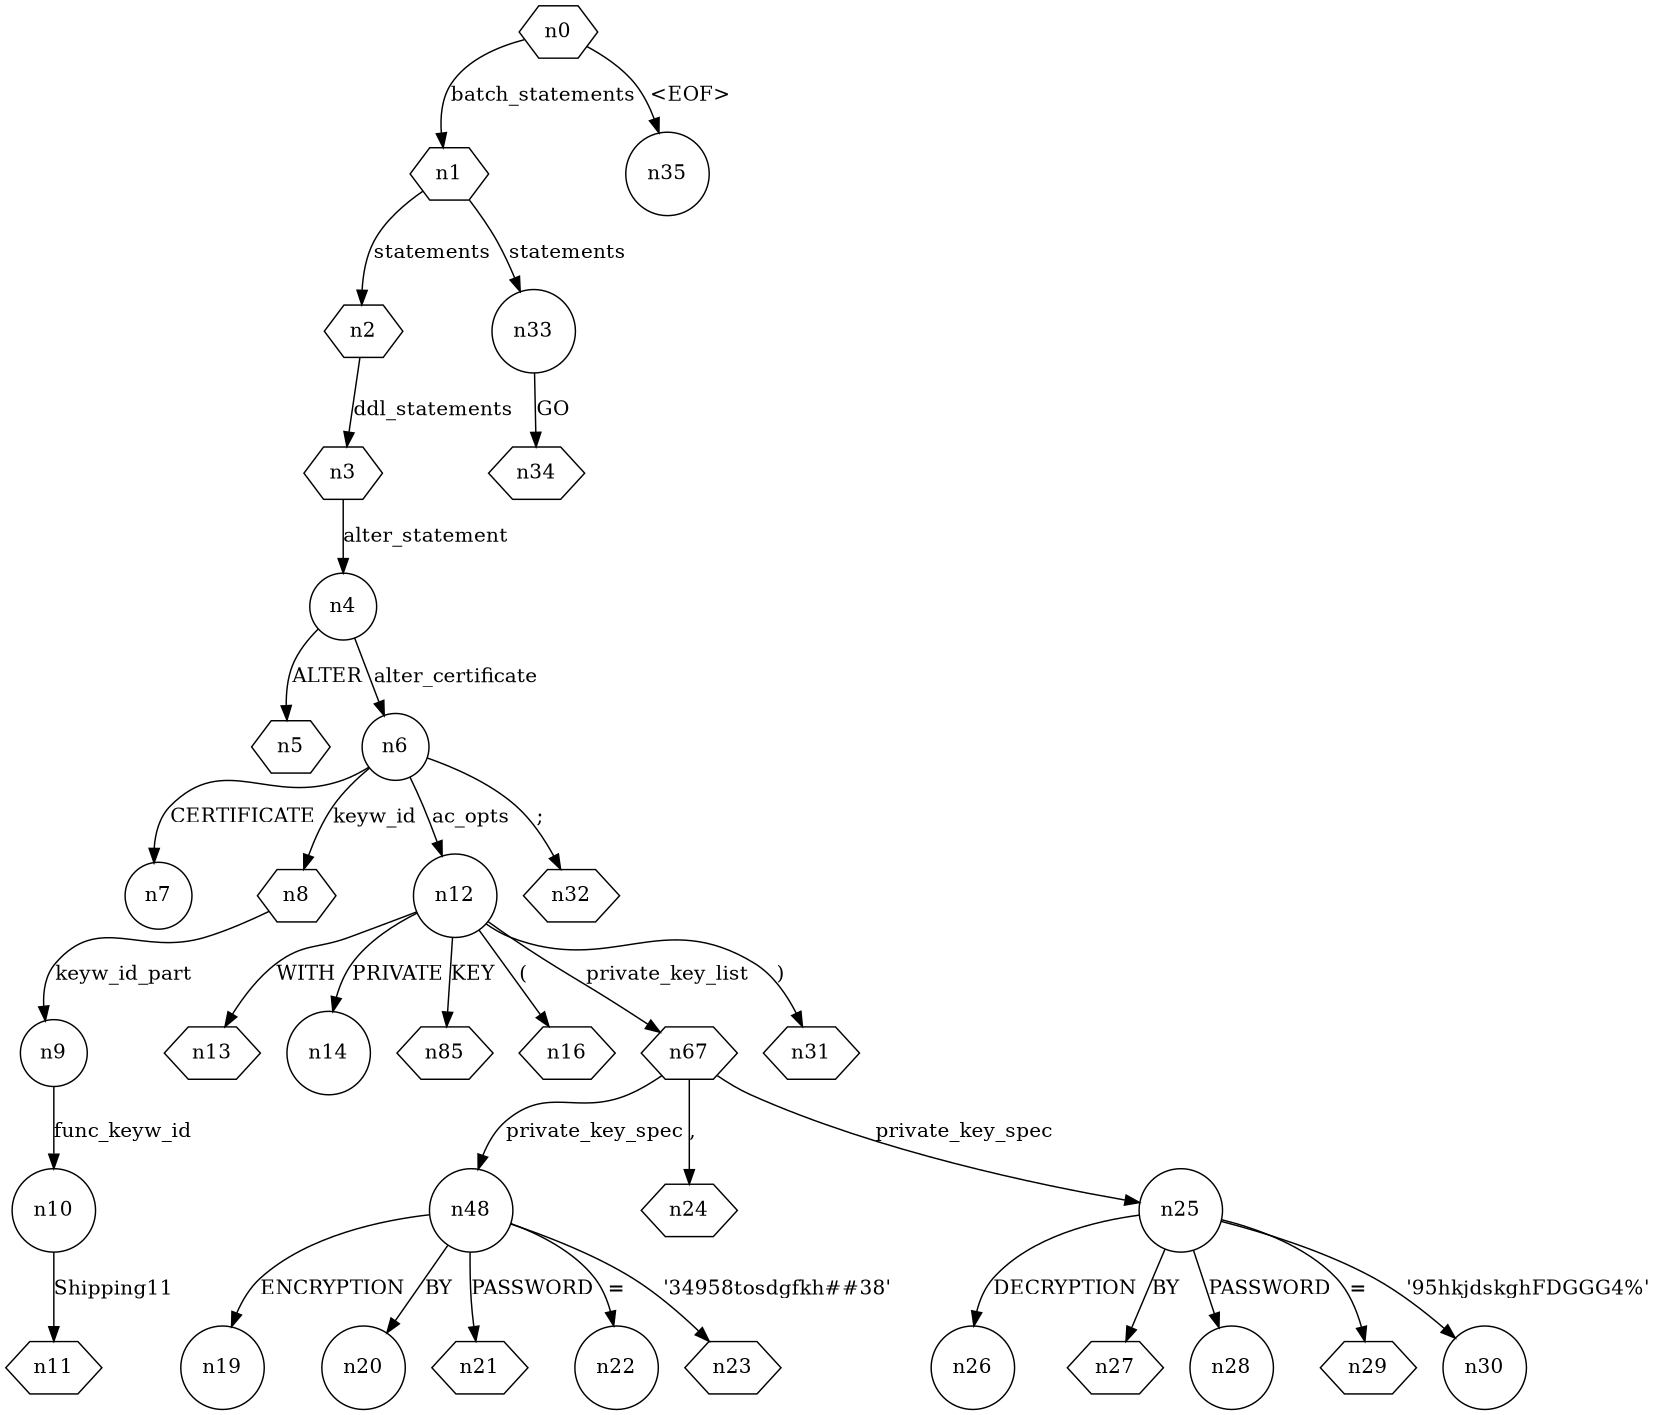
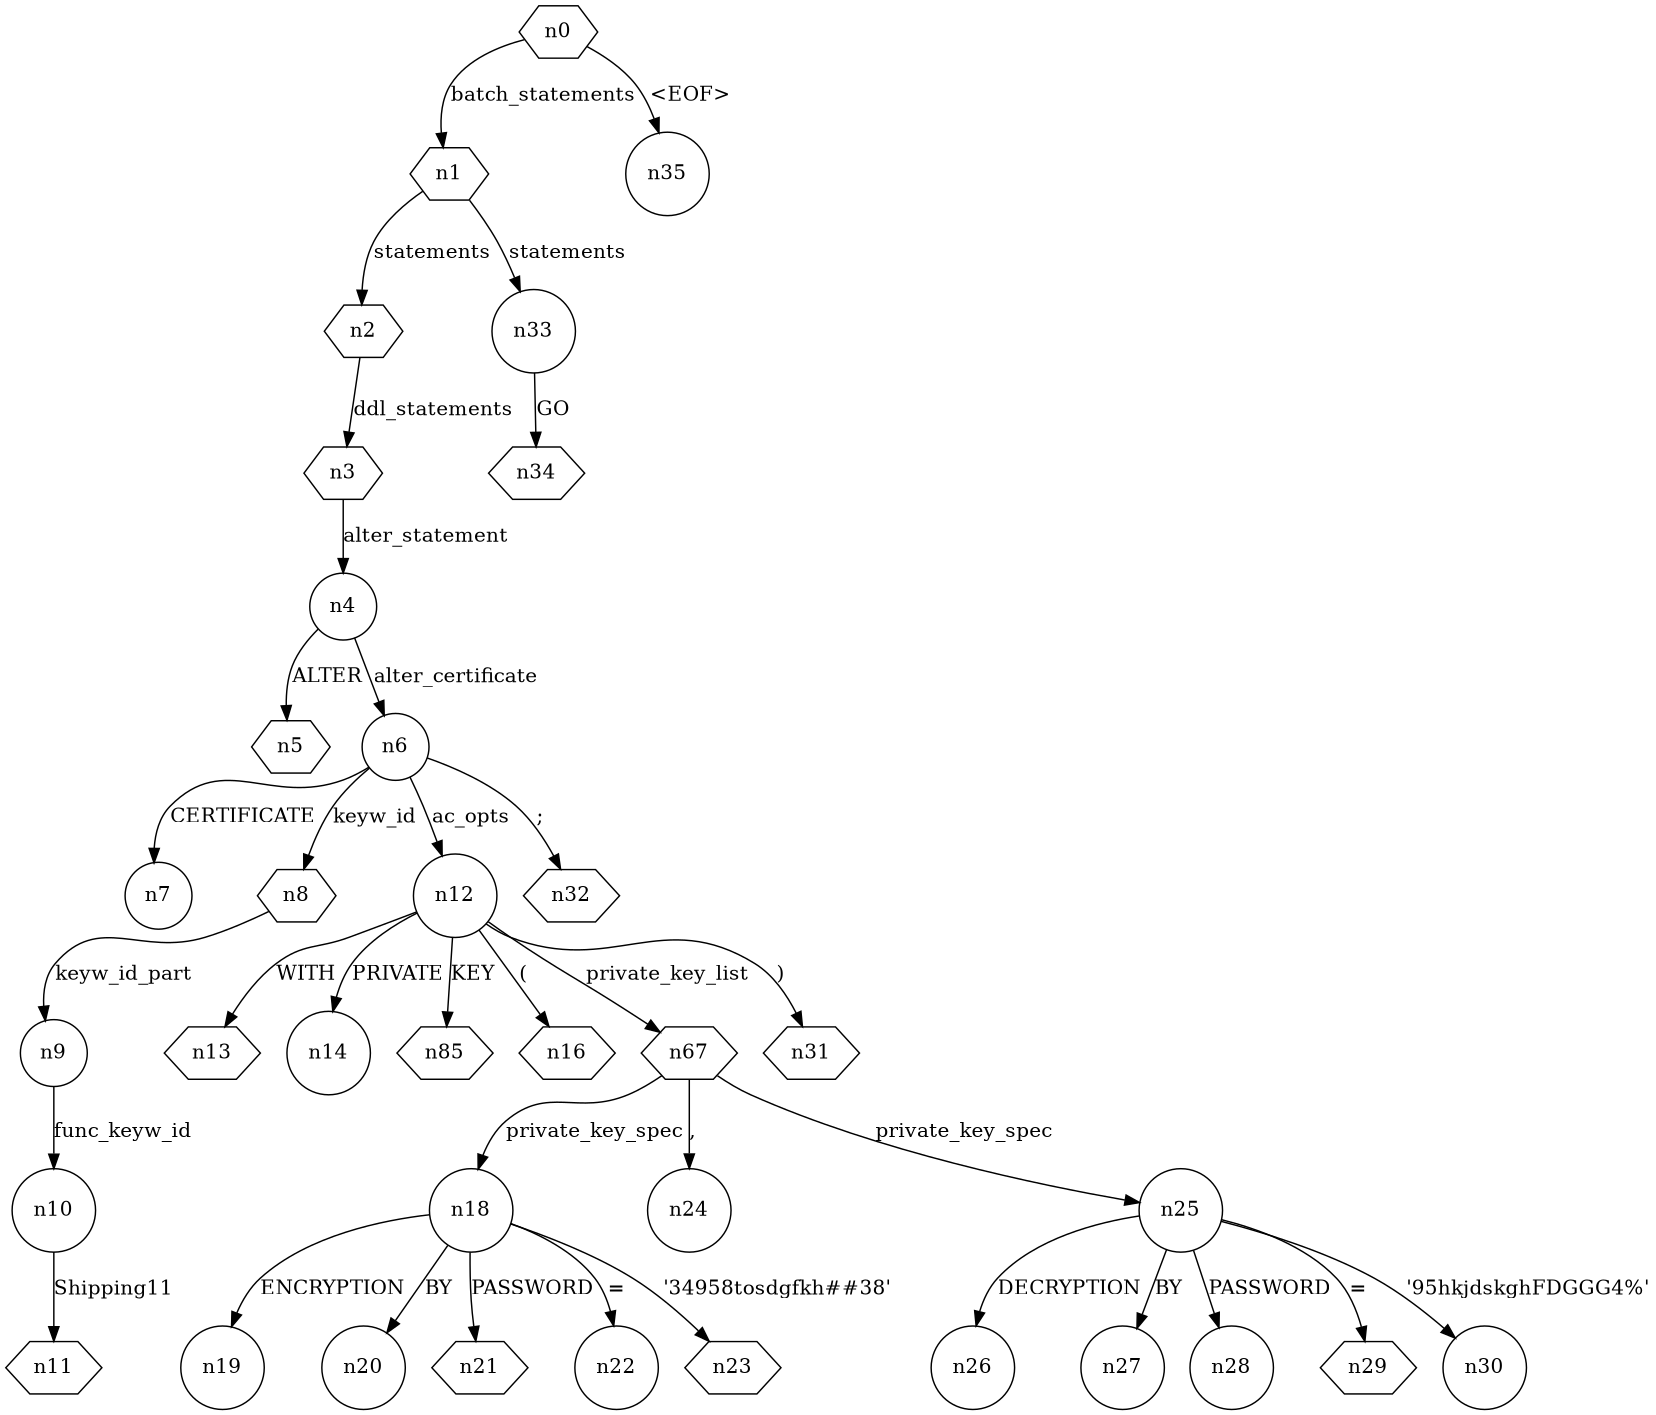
node "n48": label "n48" -> "n18"
node "n24": shape hexagon -> circle
node "n27": shape hexagon -> circle
